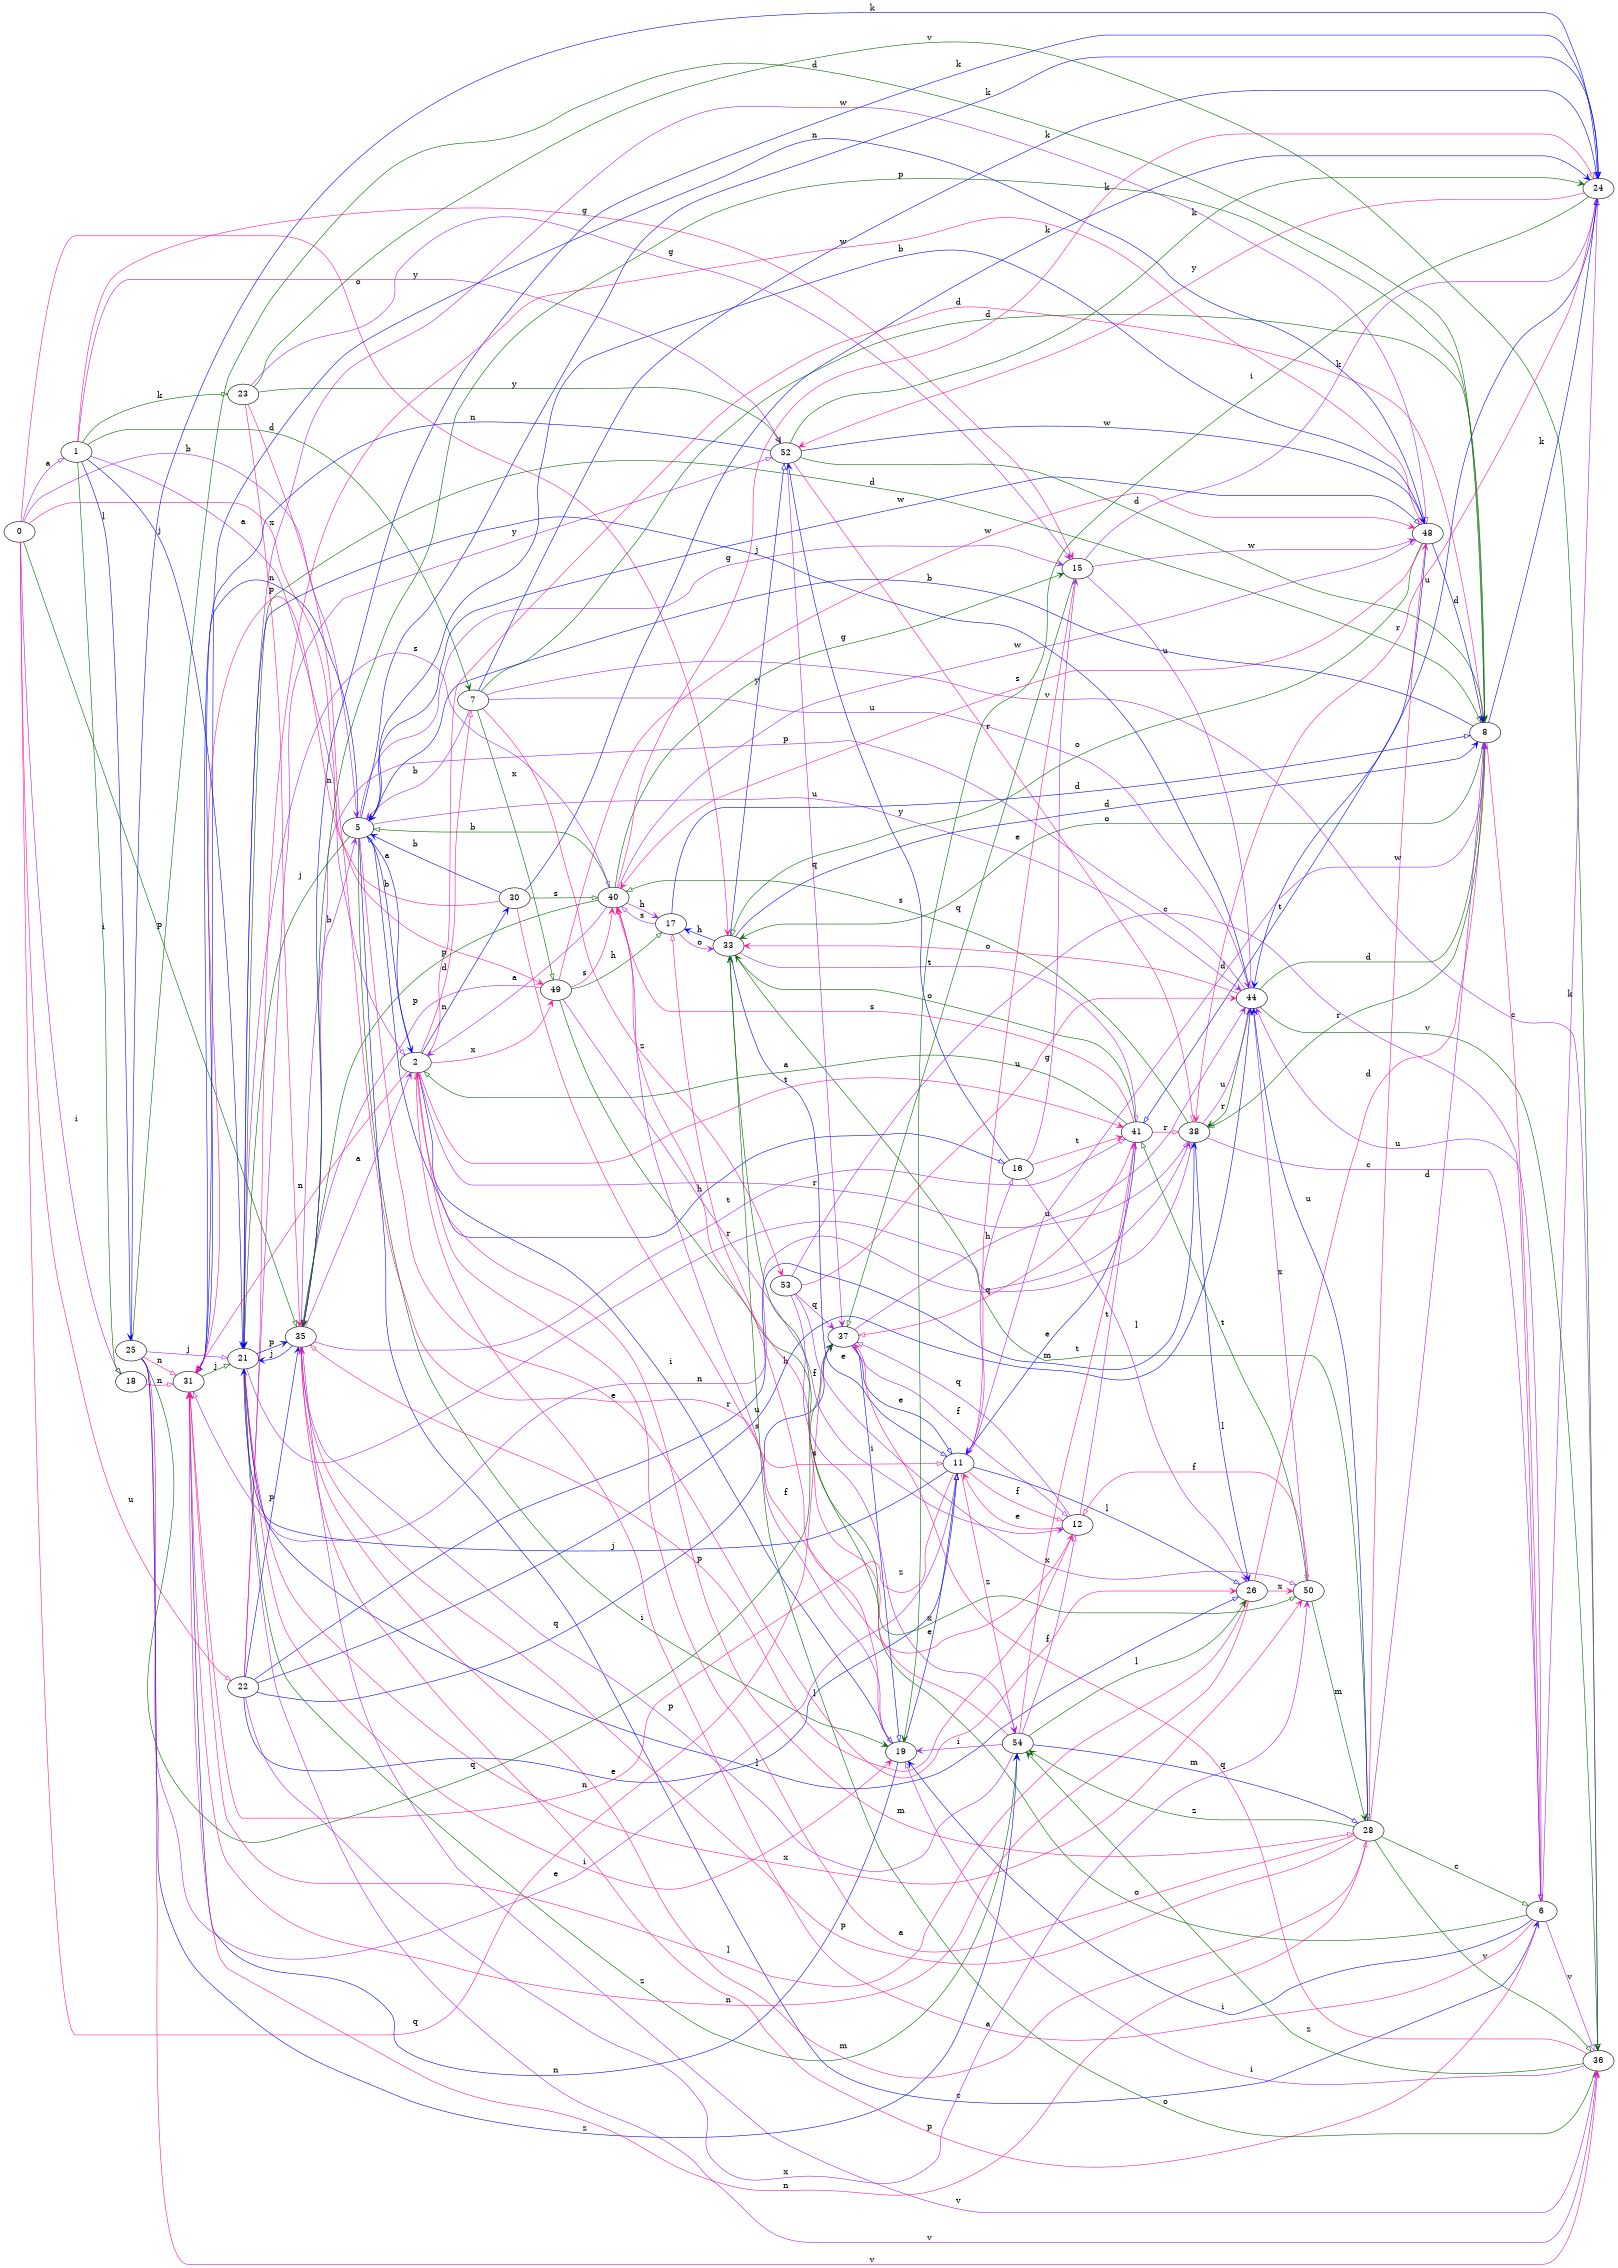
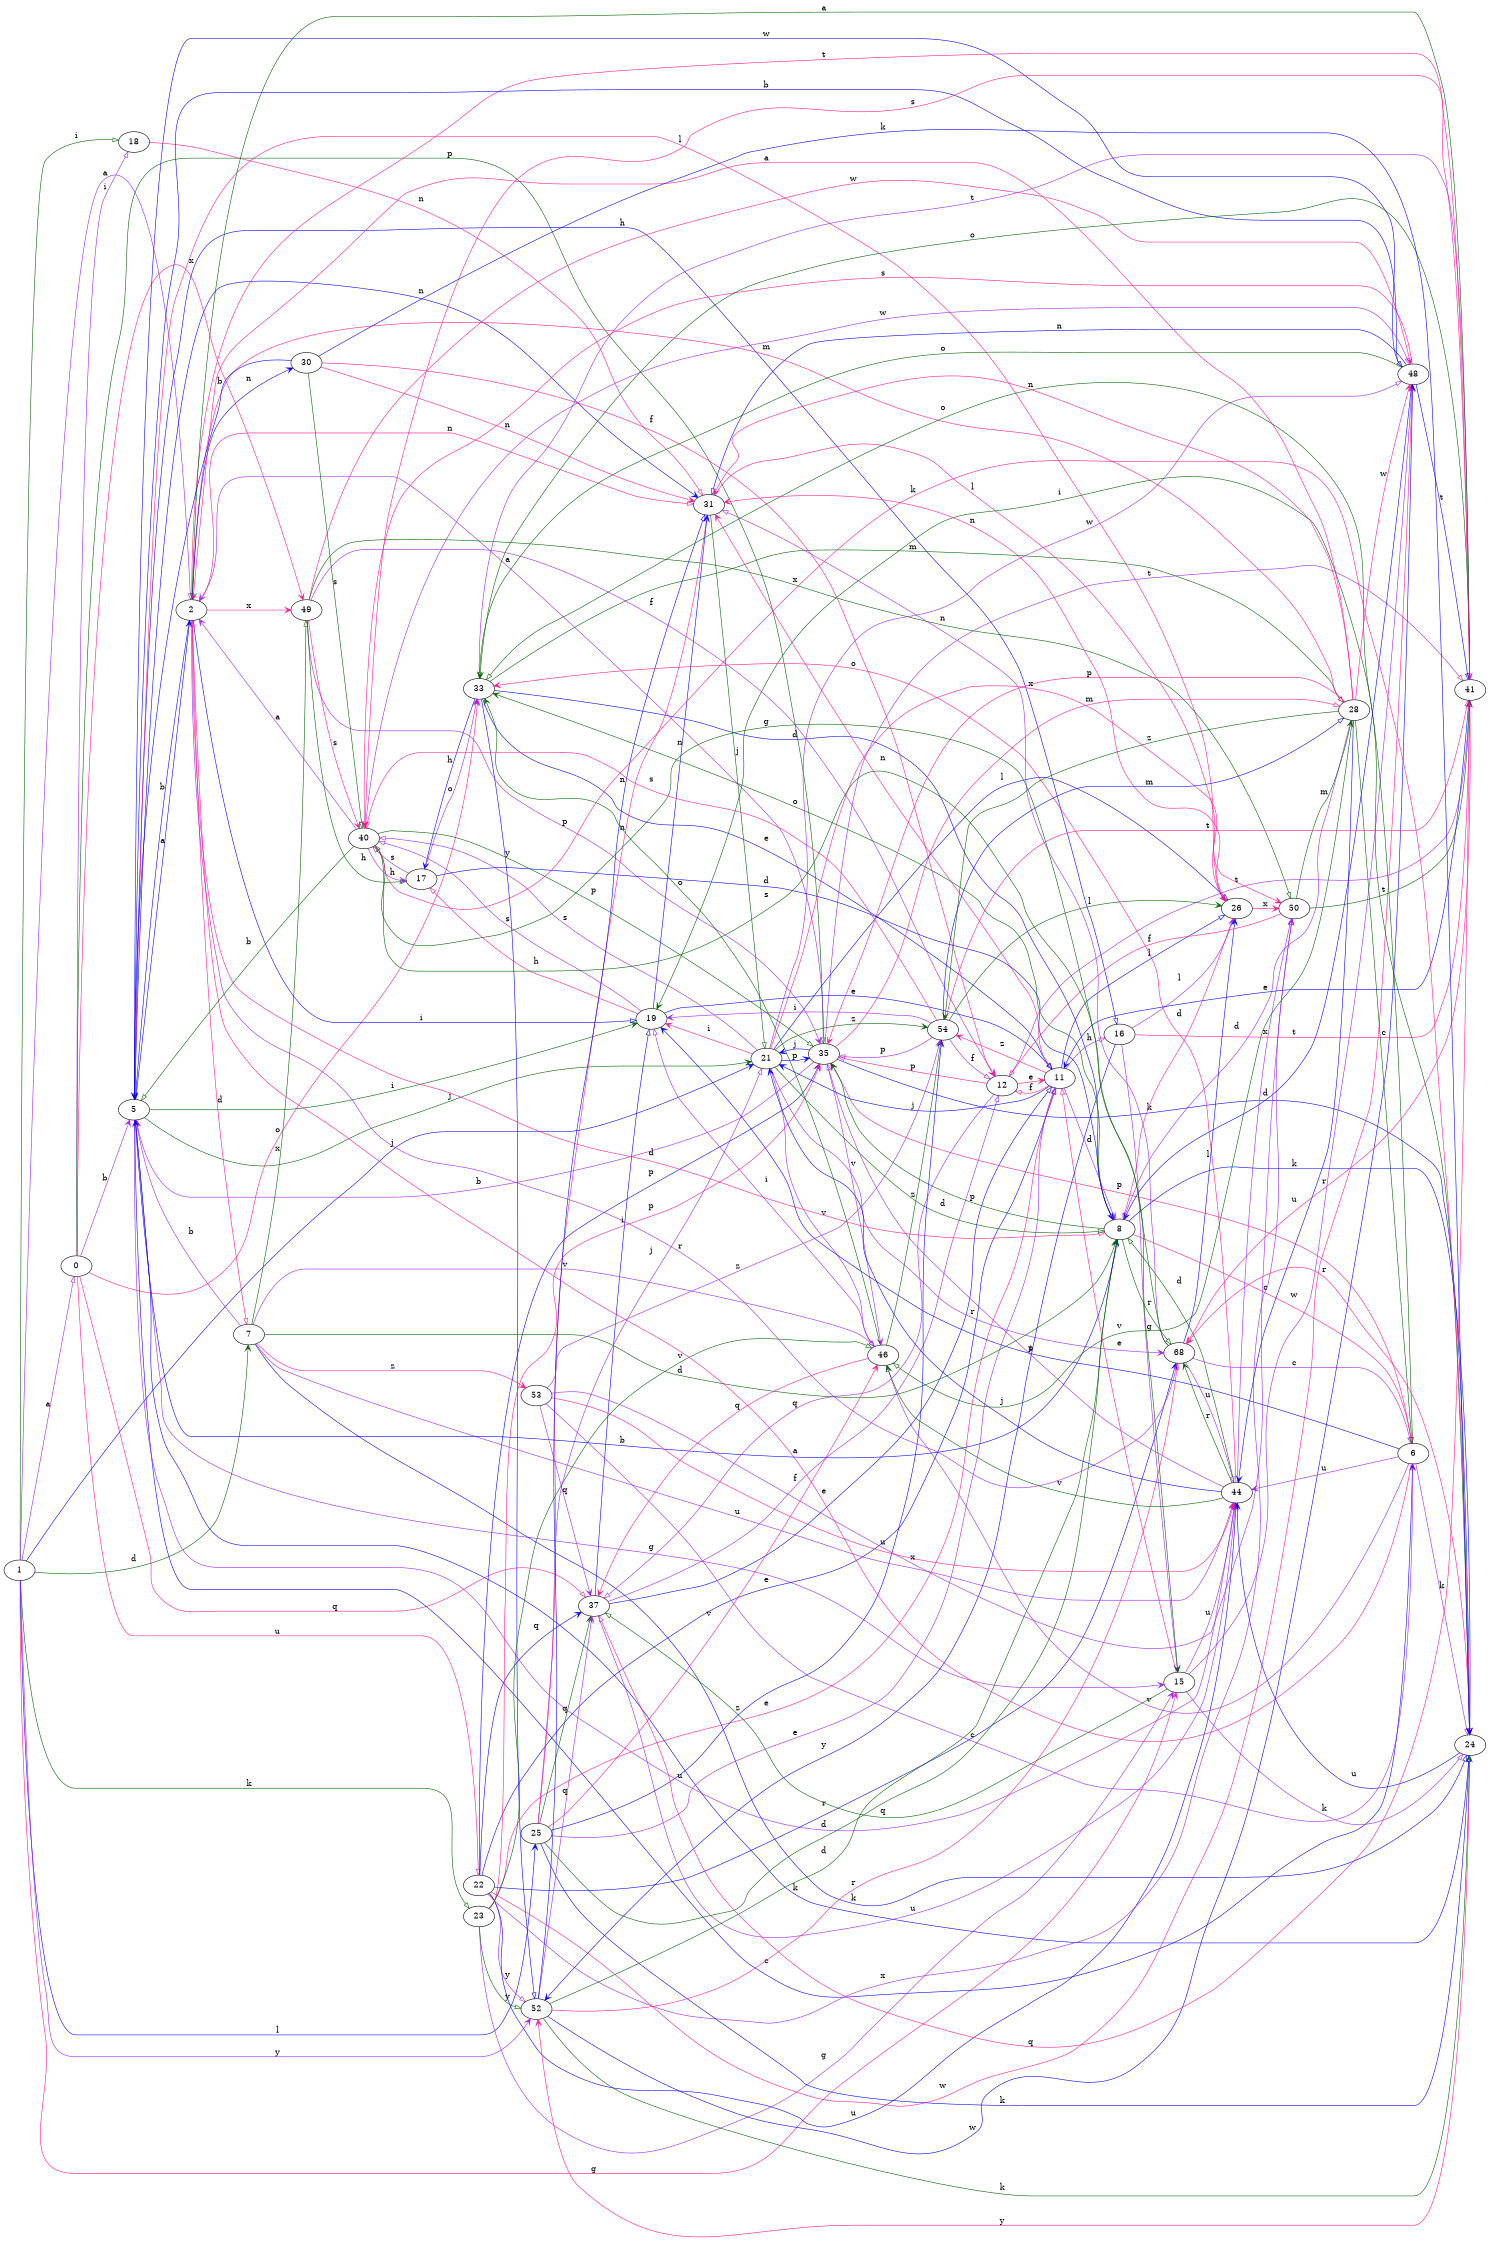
edge "0" -> "1": reversed
node "38": label "38" -> "68"
node "36": label "36" -> "46"
